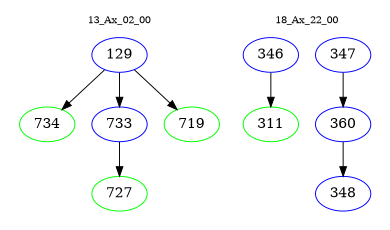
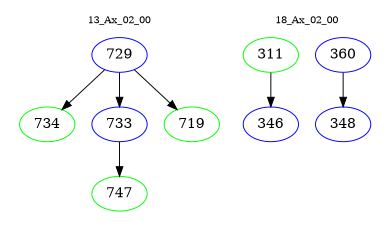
cluster "18_Ax_22_00": label "18_Ax_22_00" -> "18_Ax_02_00"
node "129": label "129" -> "729"
node "347": removed
edge "346" -> "311": reversed
node "727": label "727" -> "747"
